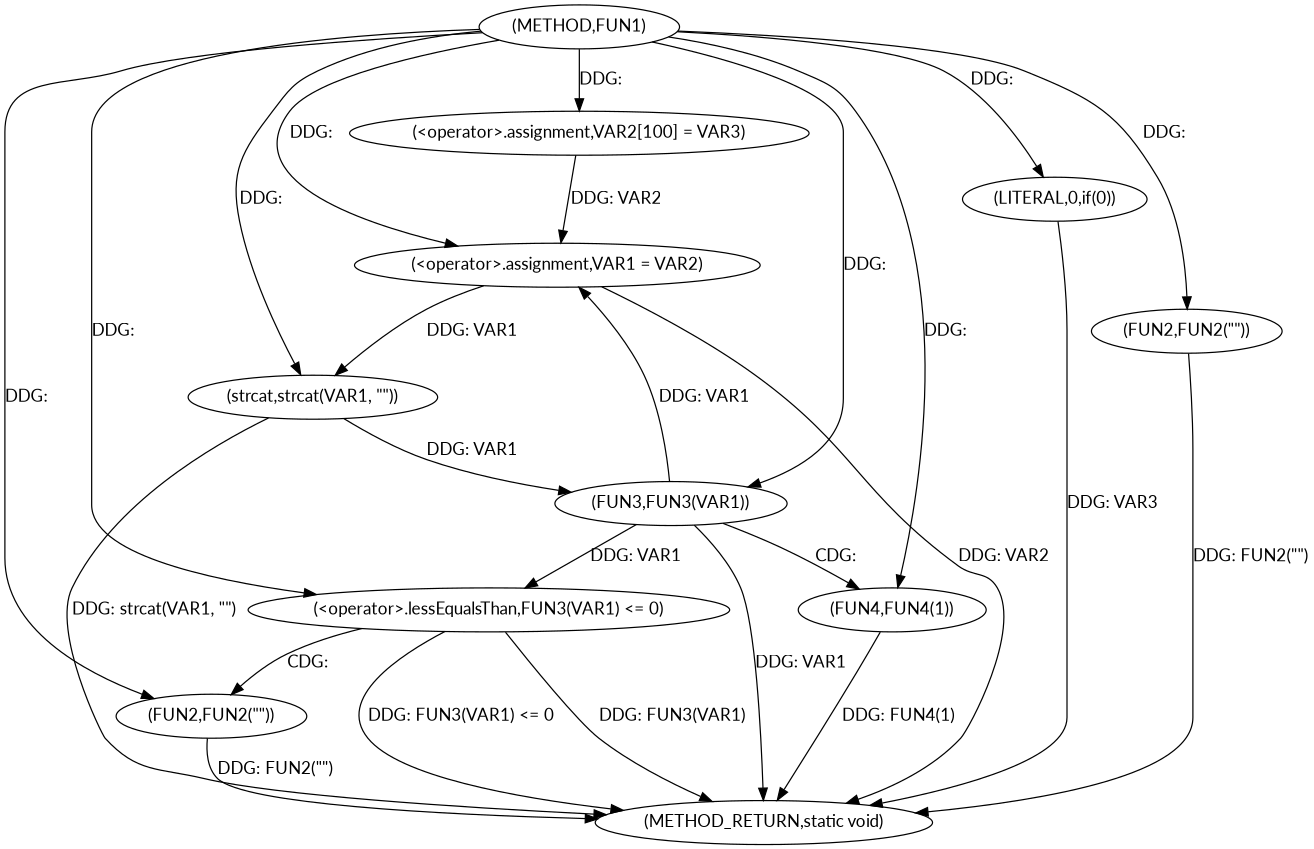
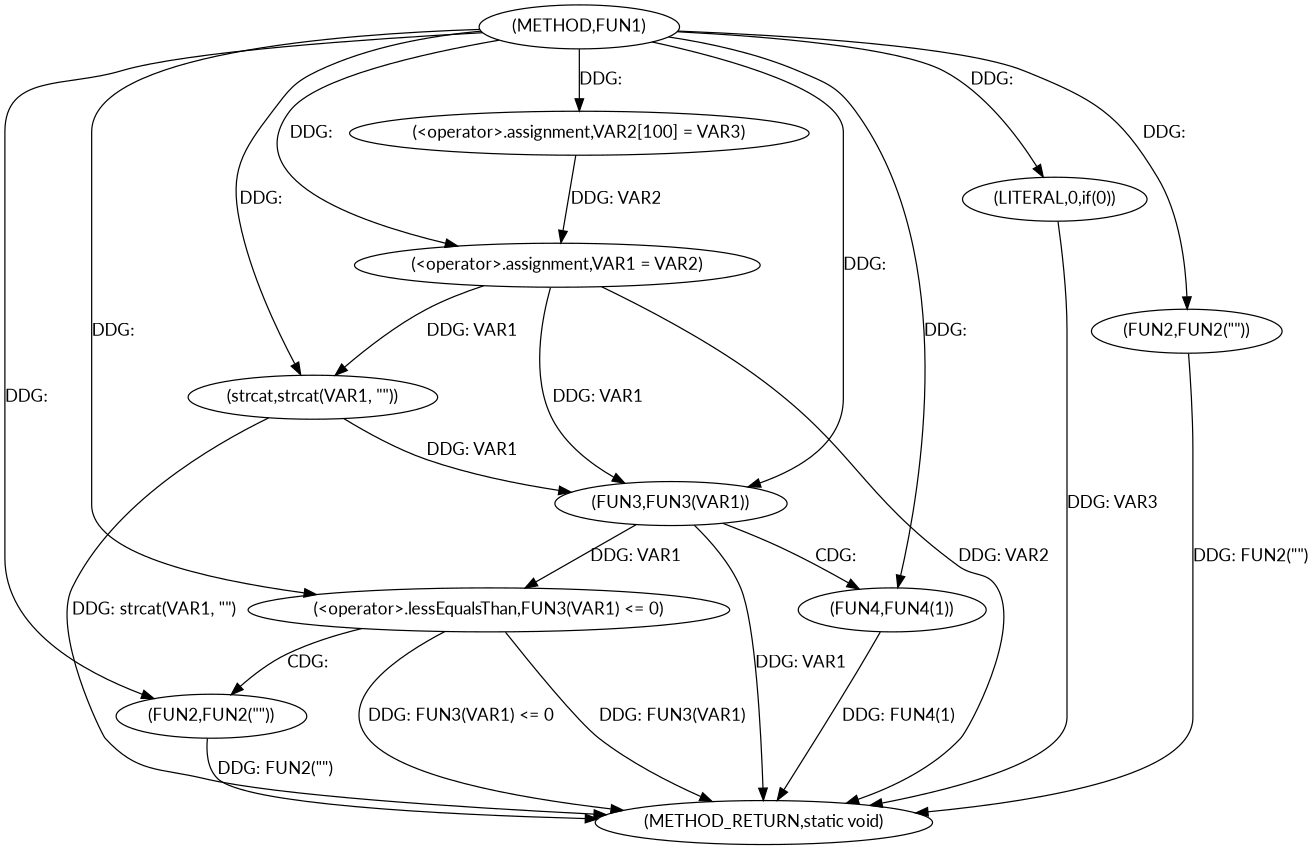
edge "(FUN3,FUN3(VAR1))" -> "(<operator>.assignment,VAR1 = VAR2)": reversed
